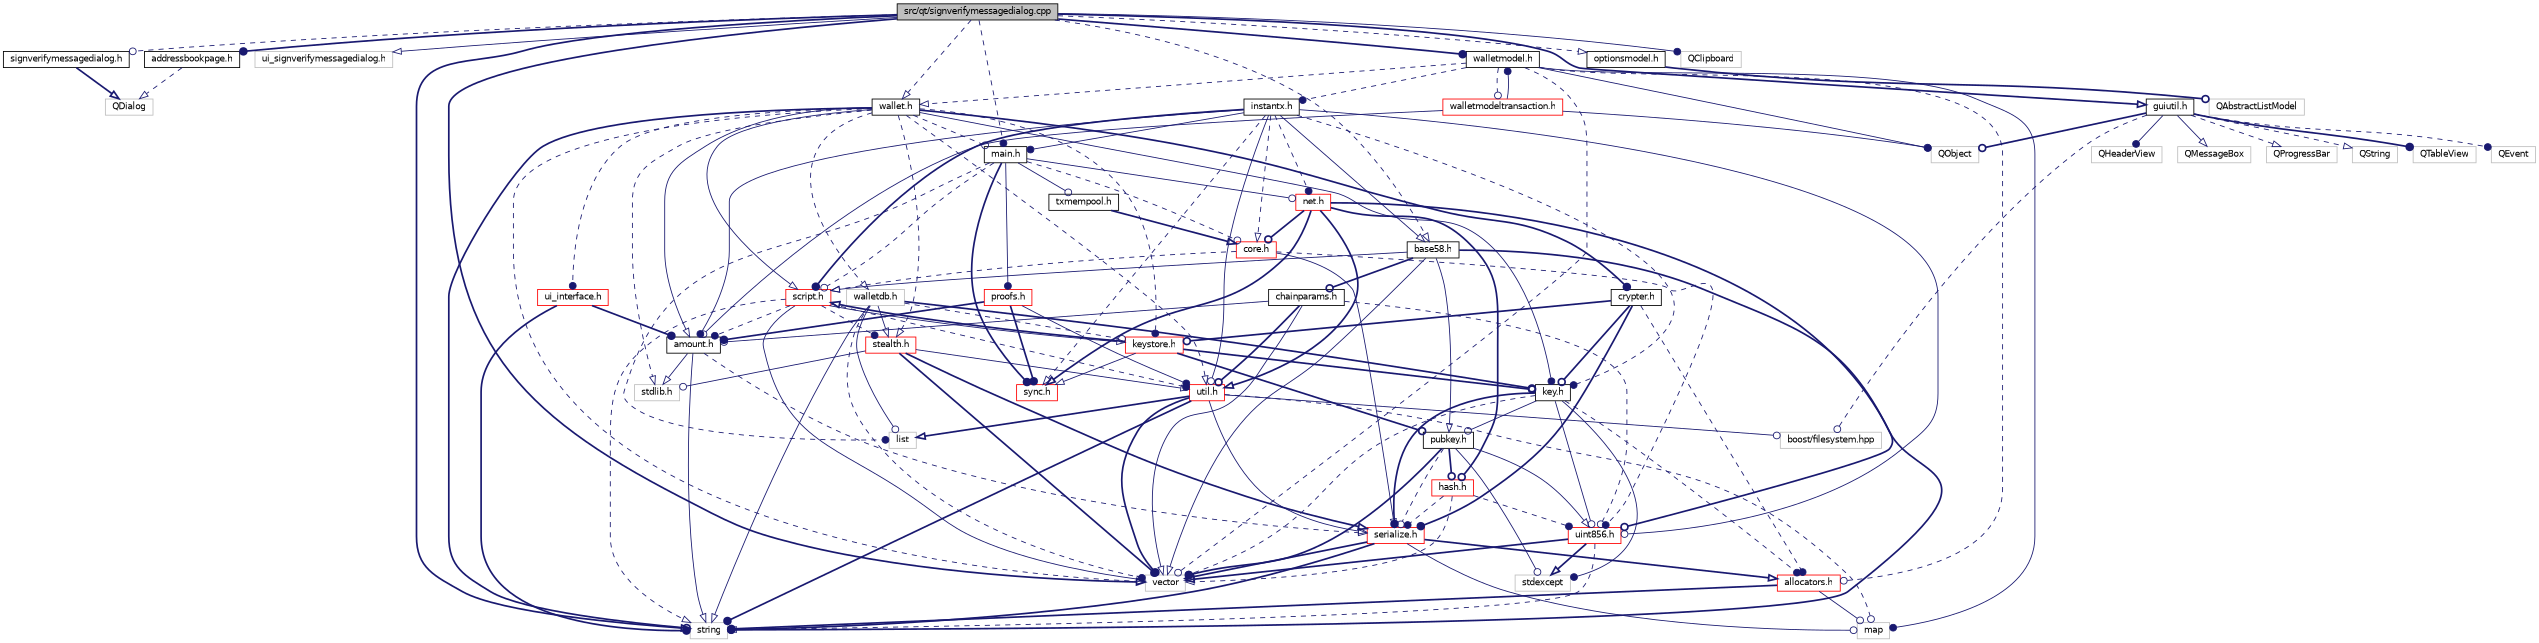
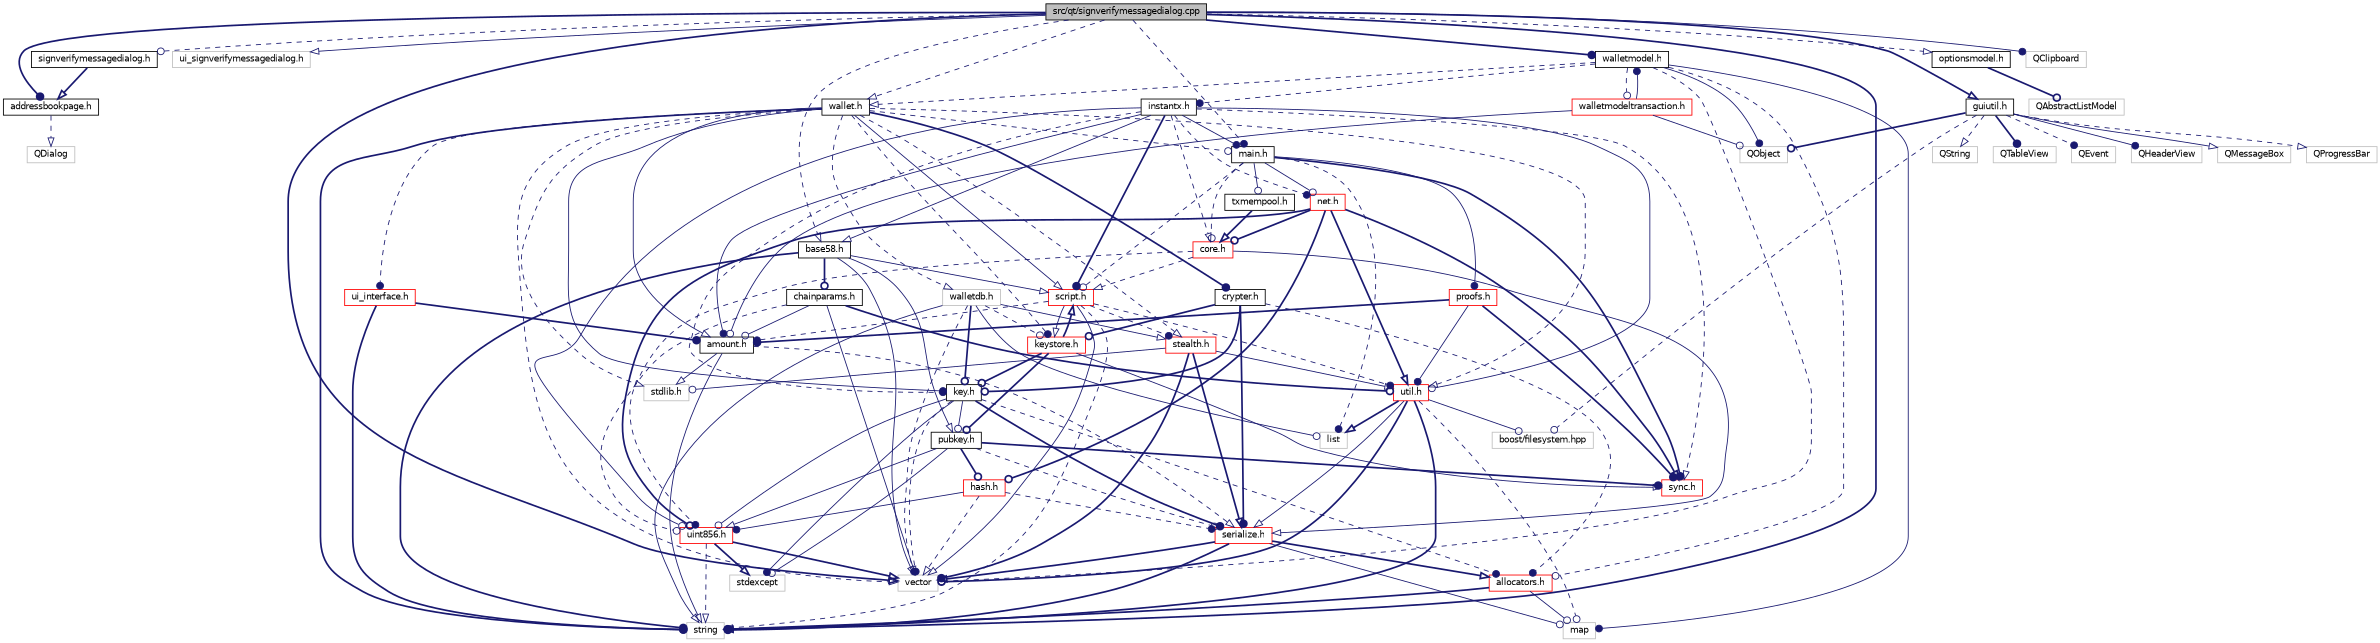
edge "signverifymessagedialog.h" -> "QDialog": now "signverifymessagedialog.h" -> "addressbookpage.h"
edge "hash.h" -> "uint856.h": style dashed -> solid
edge "pubkey.h" -> "vector": now "pubkey.h" -> "sync.h"
